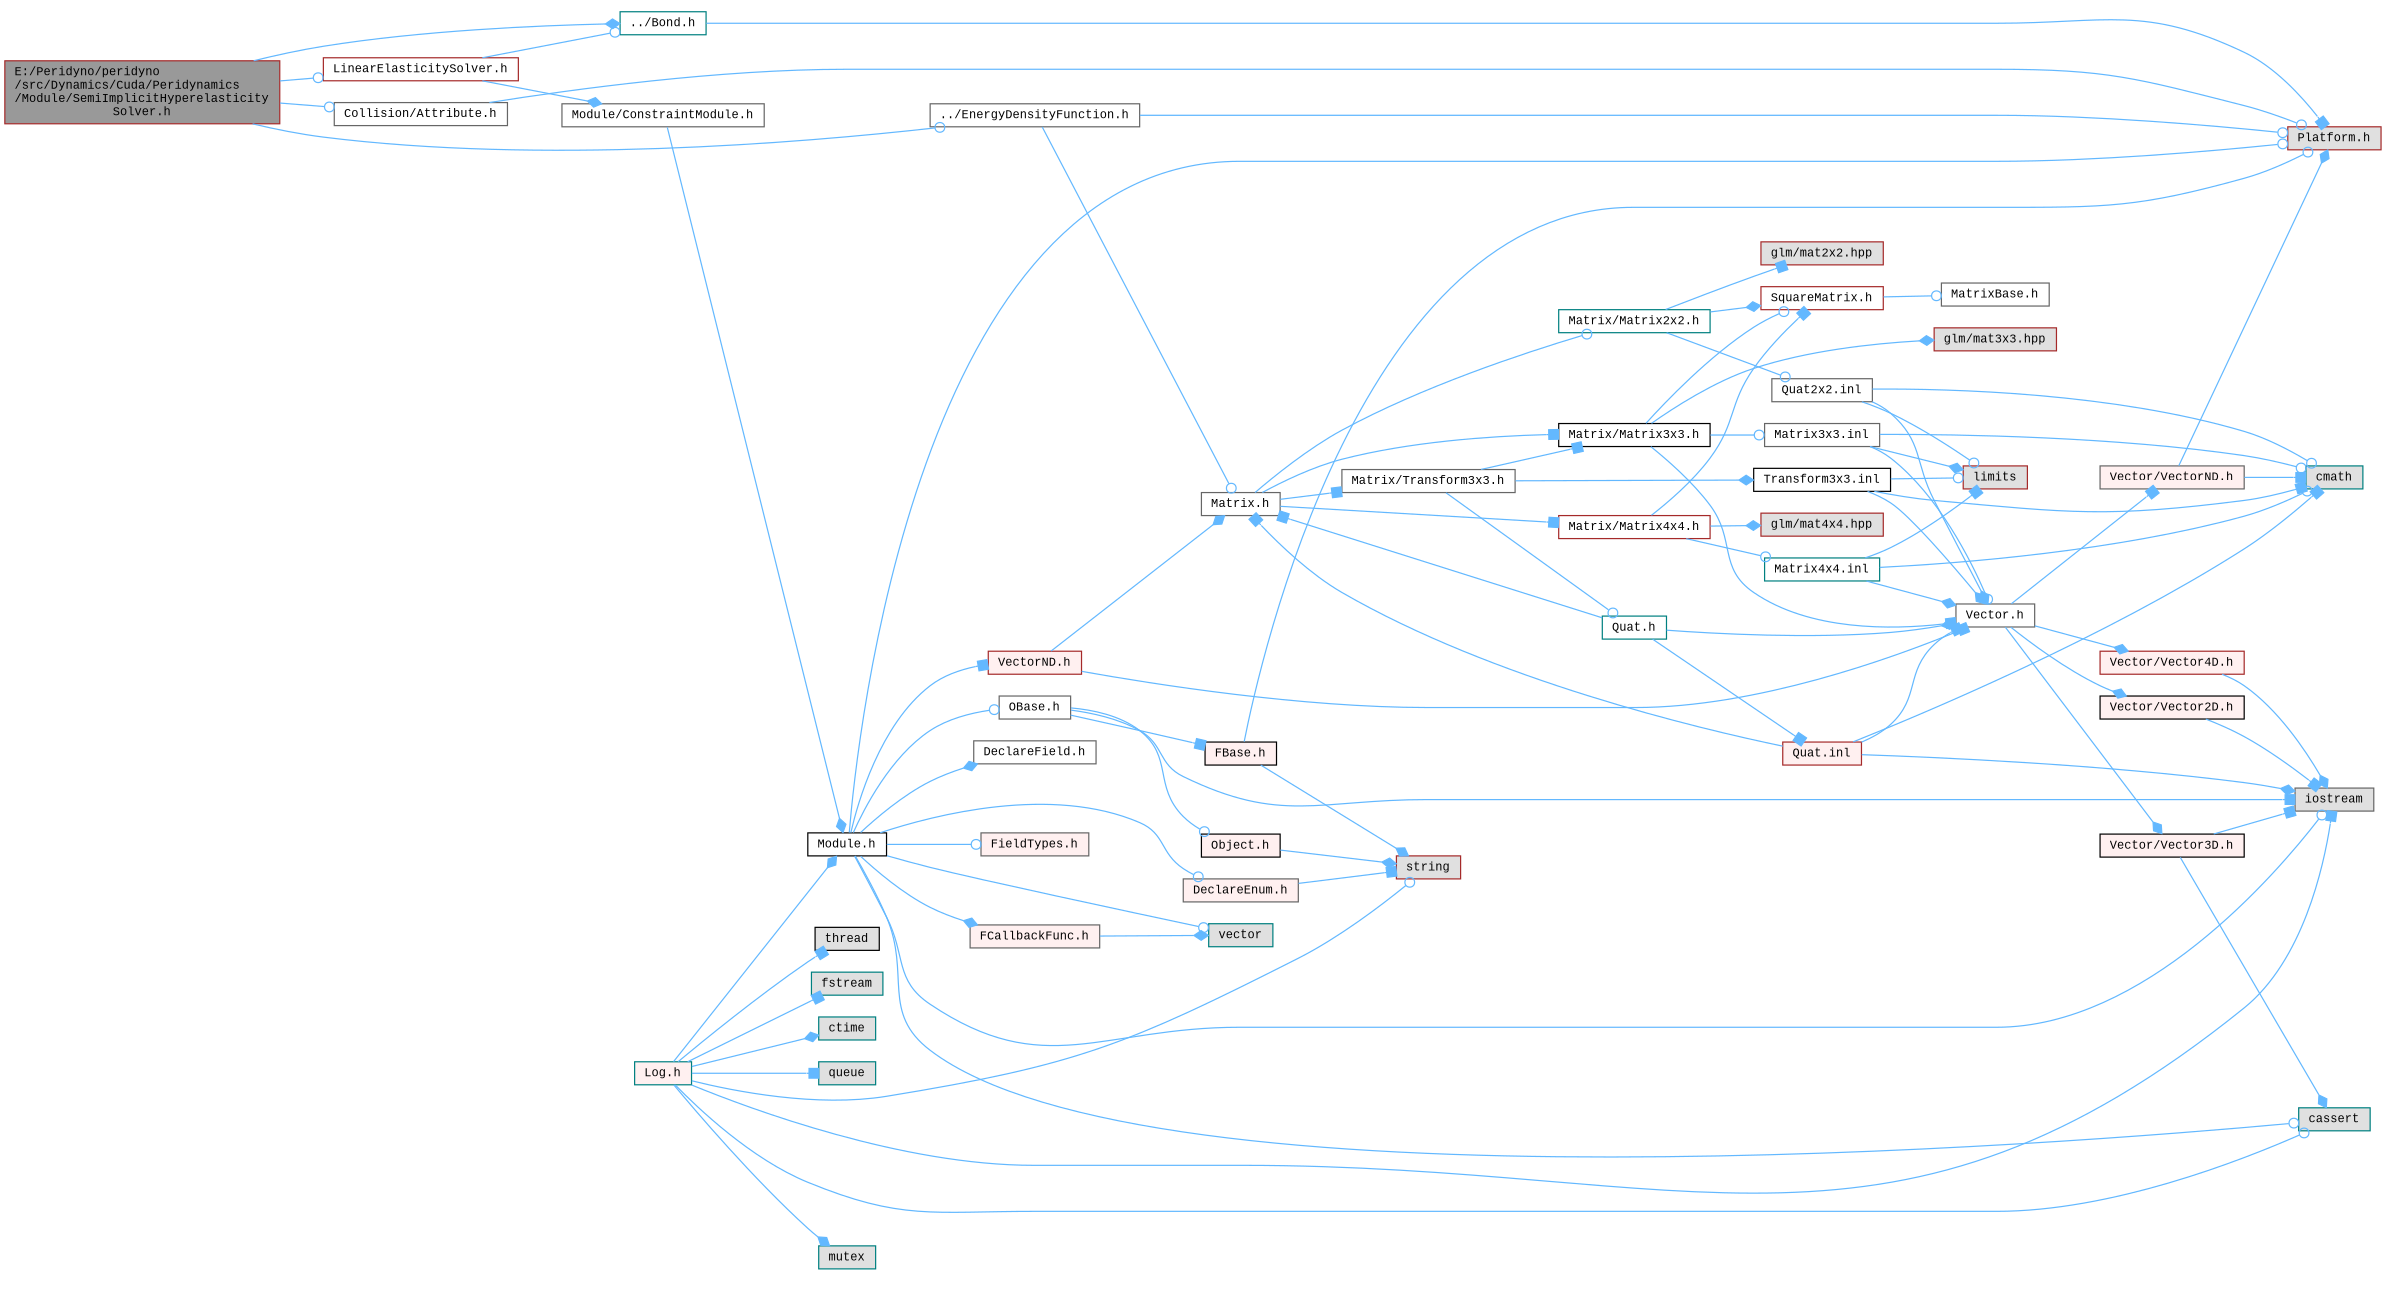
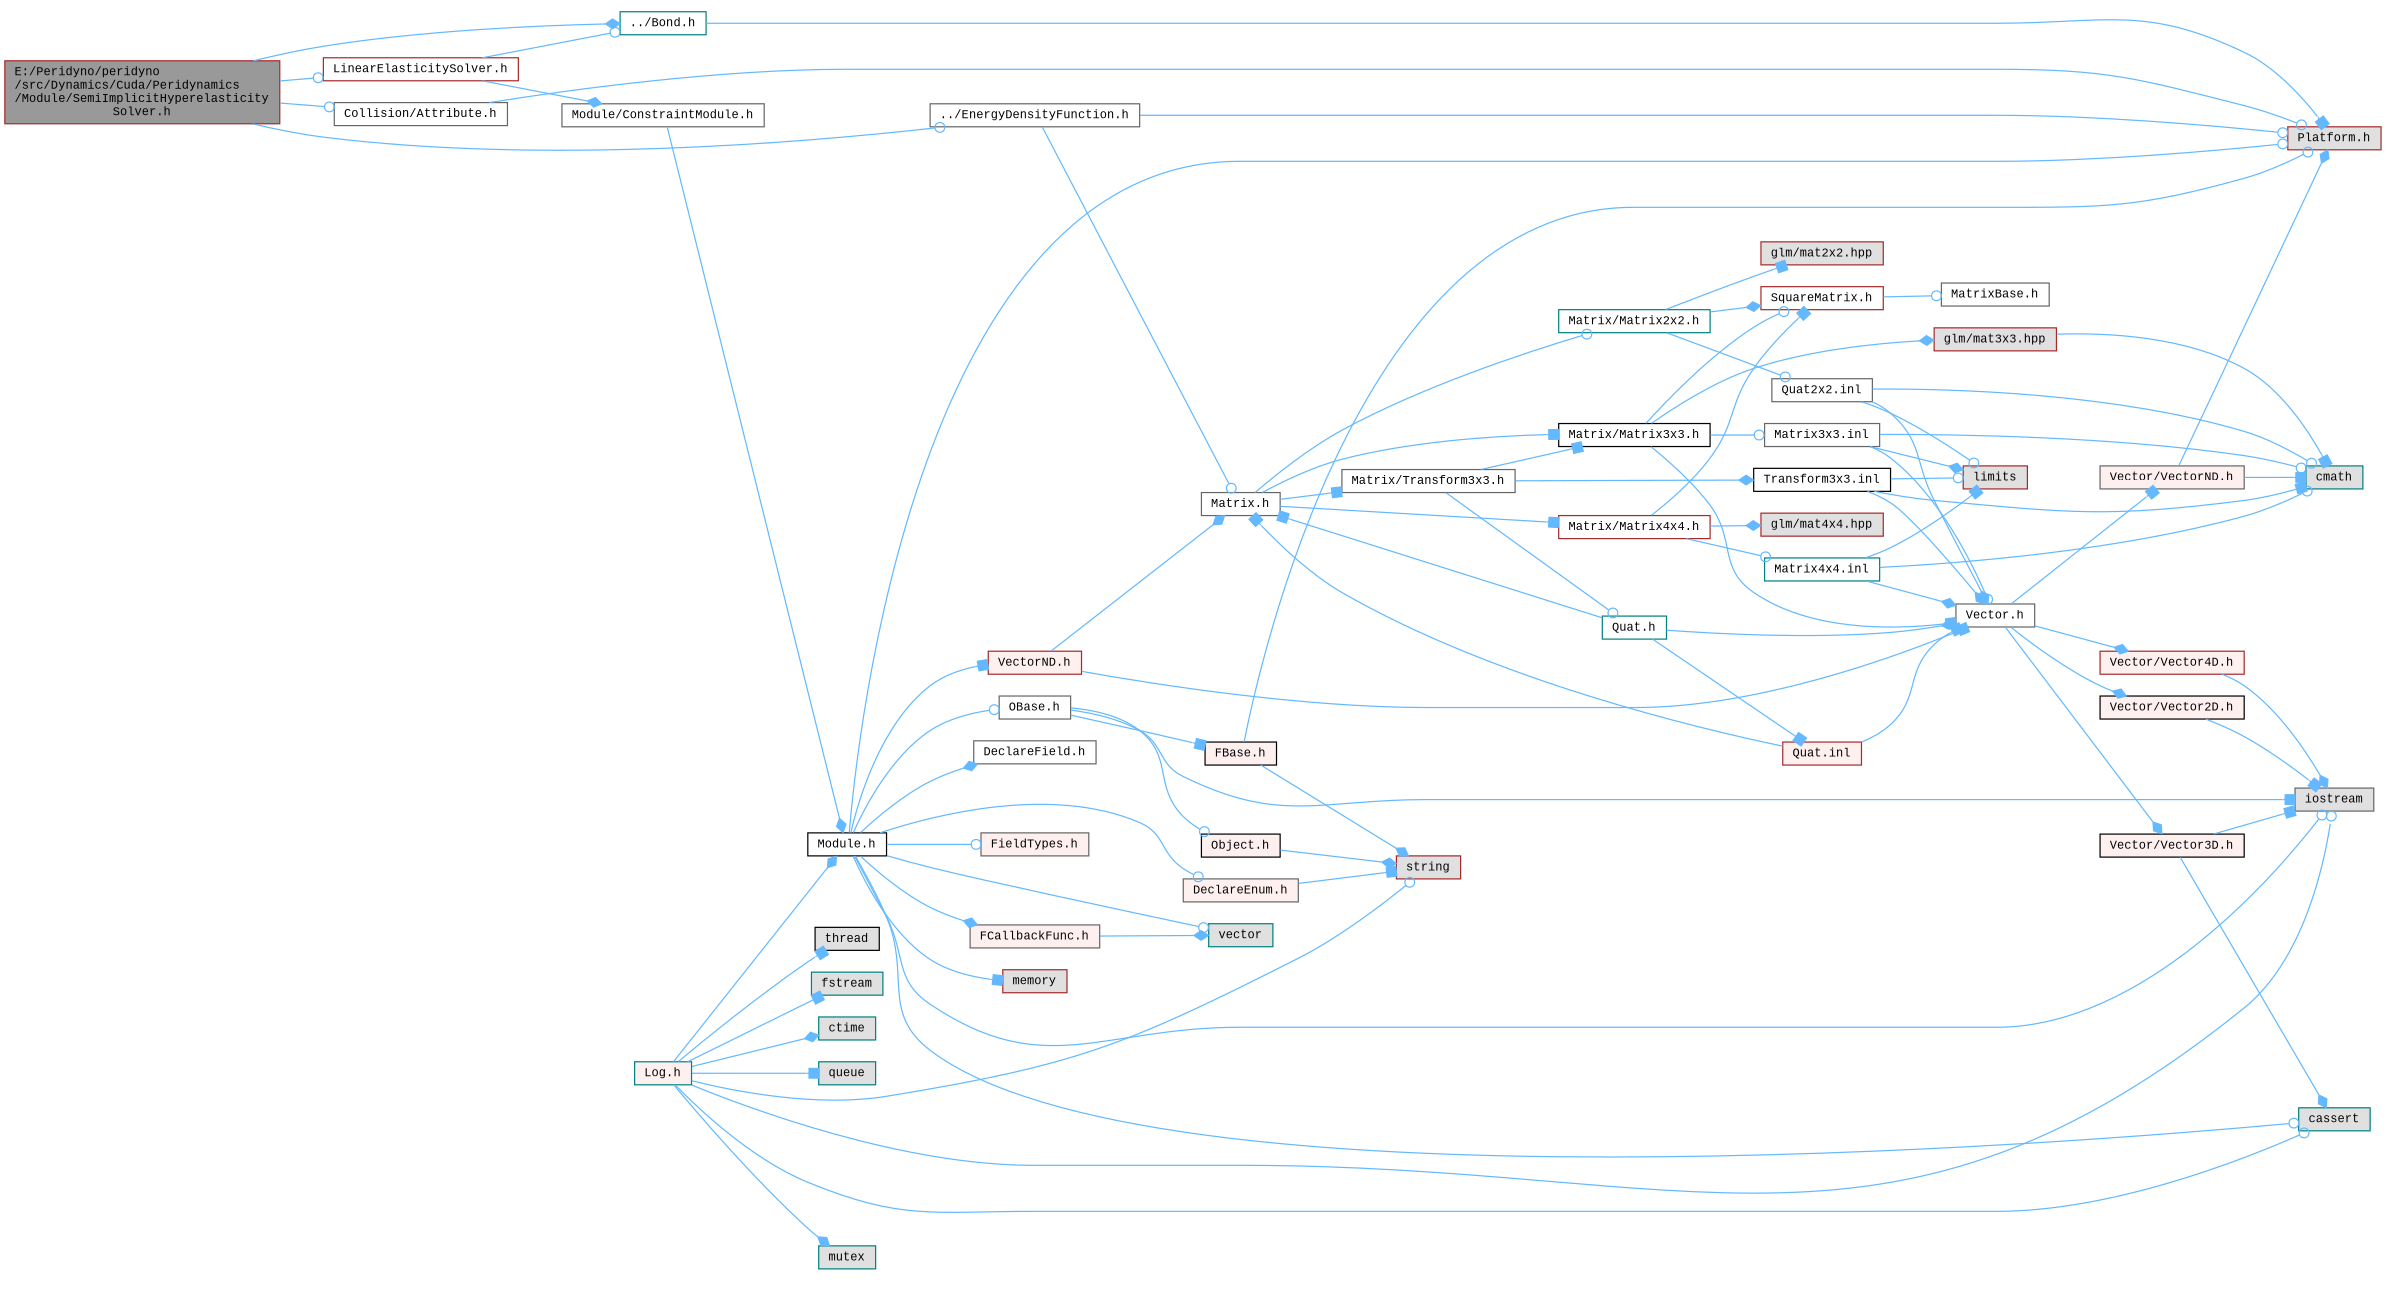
edge "Quat.inl" -> "cmath": now "glm/mat3x3.hpp" -> "cmath"
edge "Quat.inl" -> "iostream": removed
node "memory": added
edge "Log.h" -> "iostream": arrowhead box -> odot
